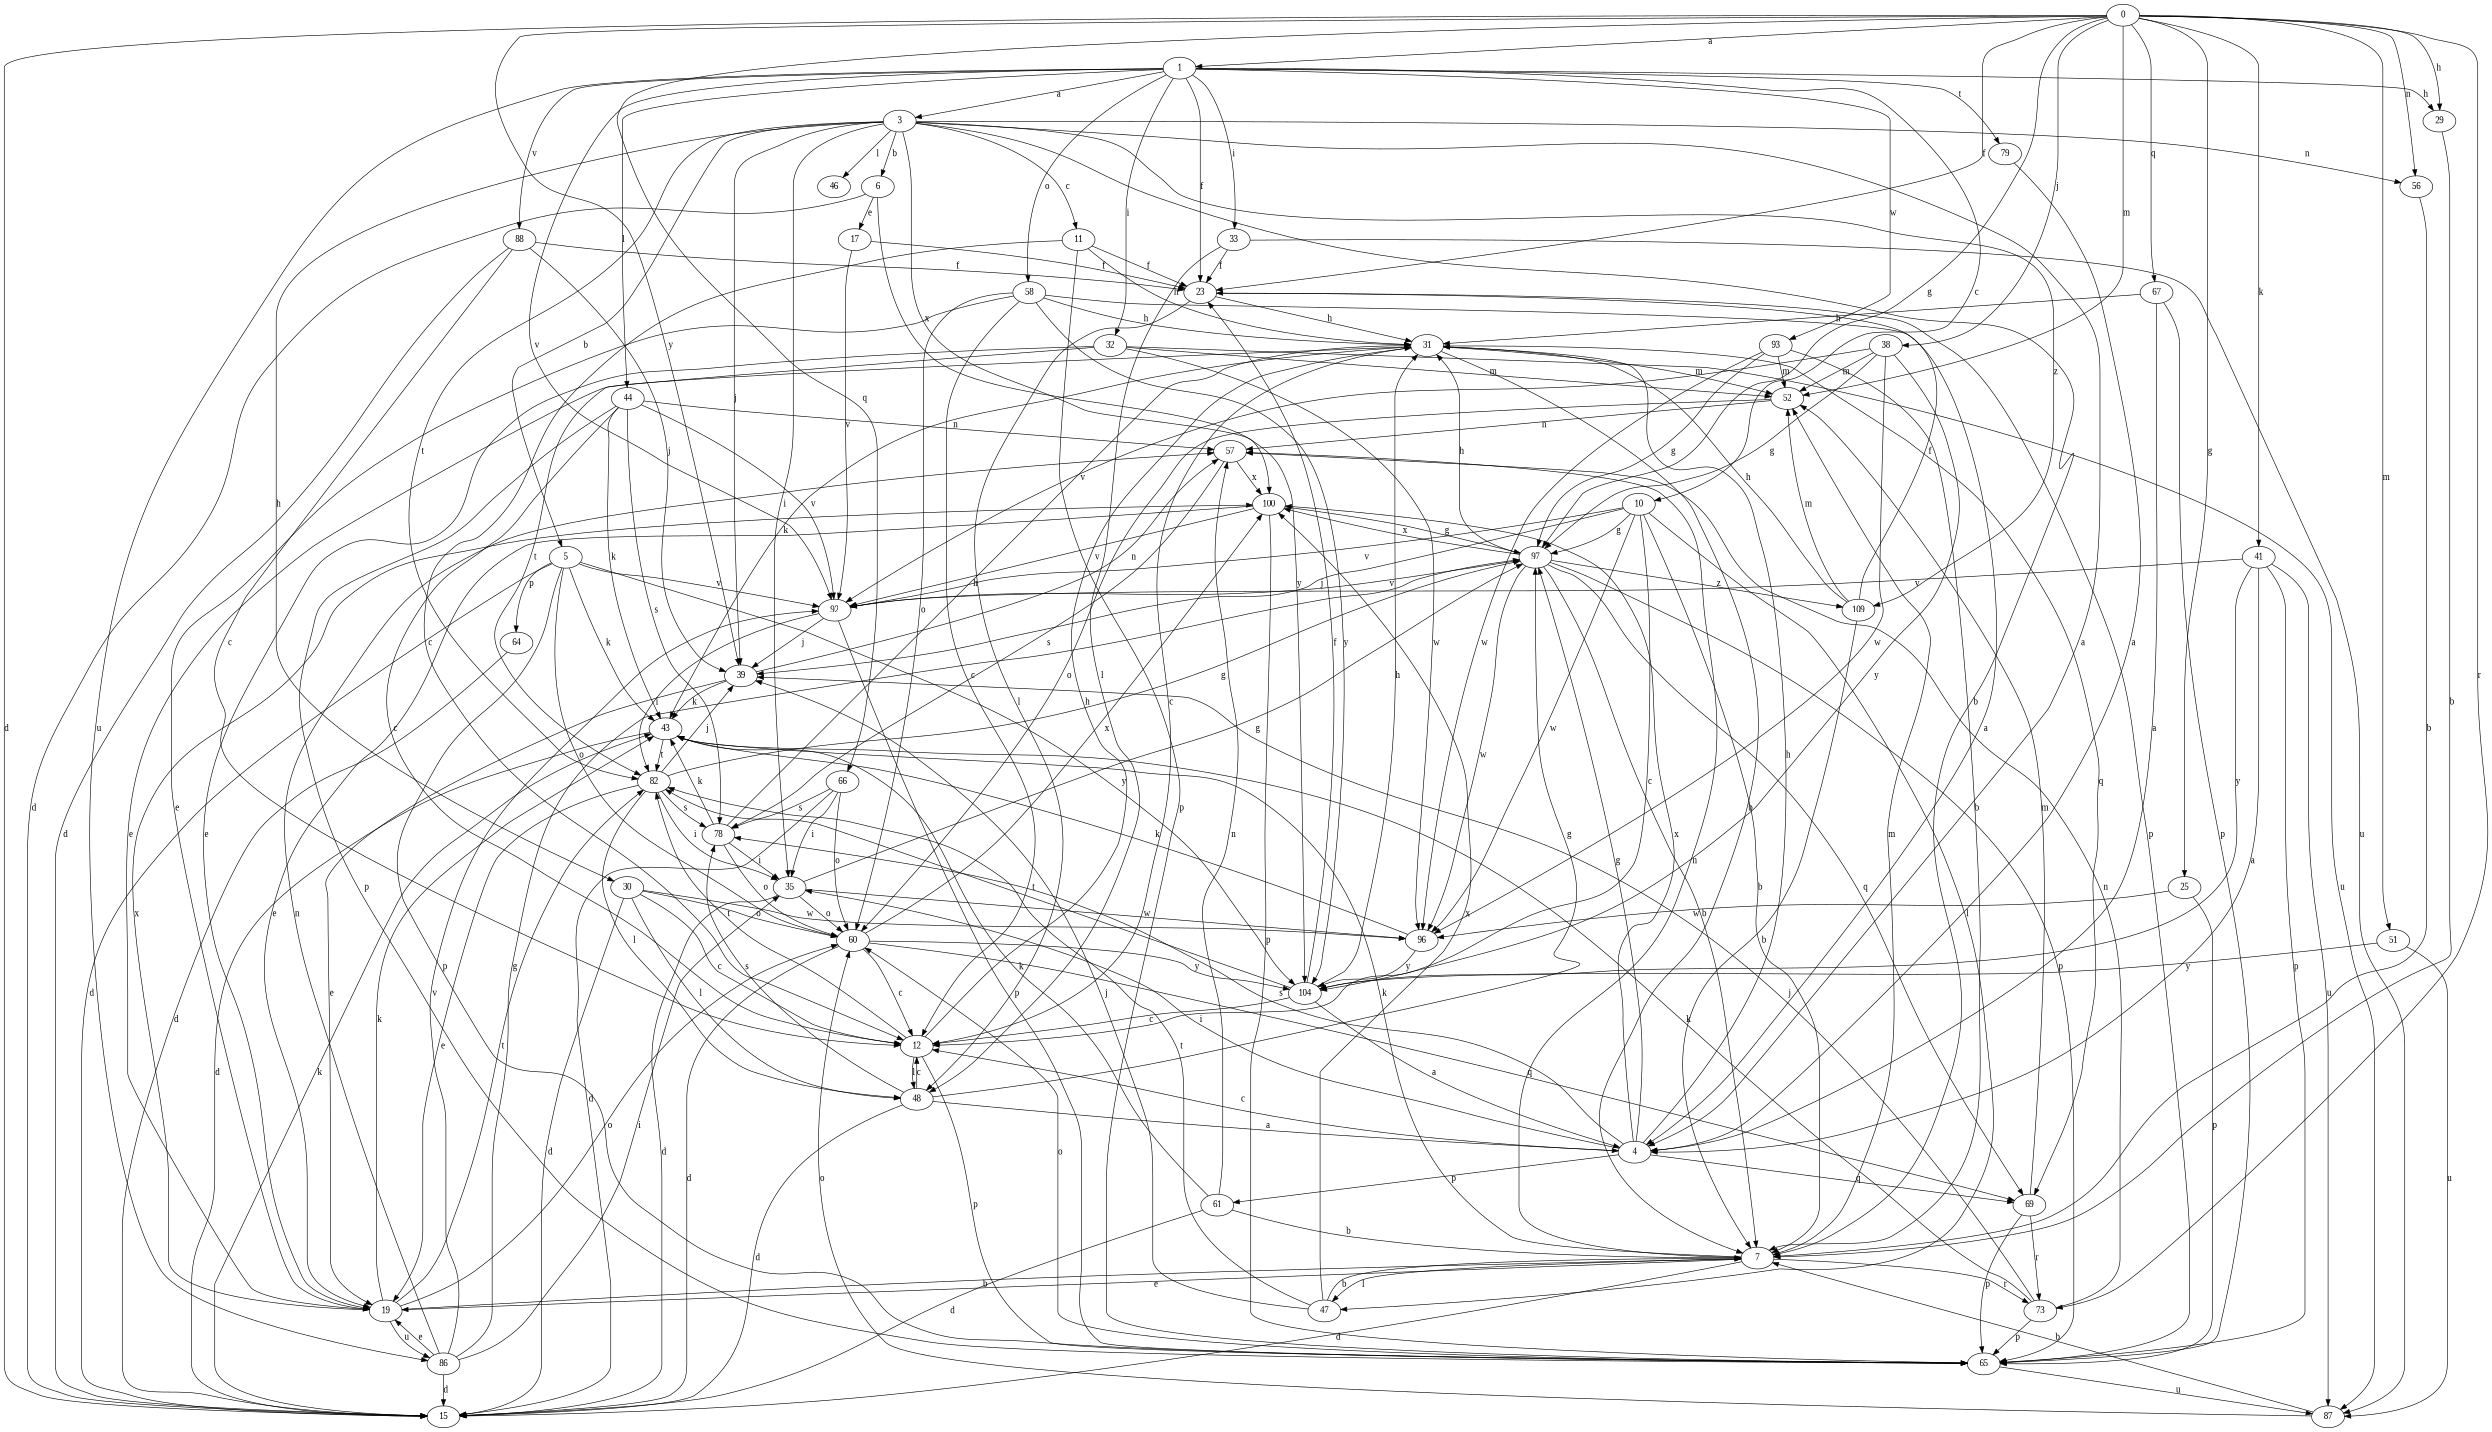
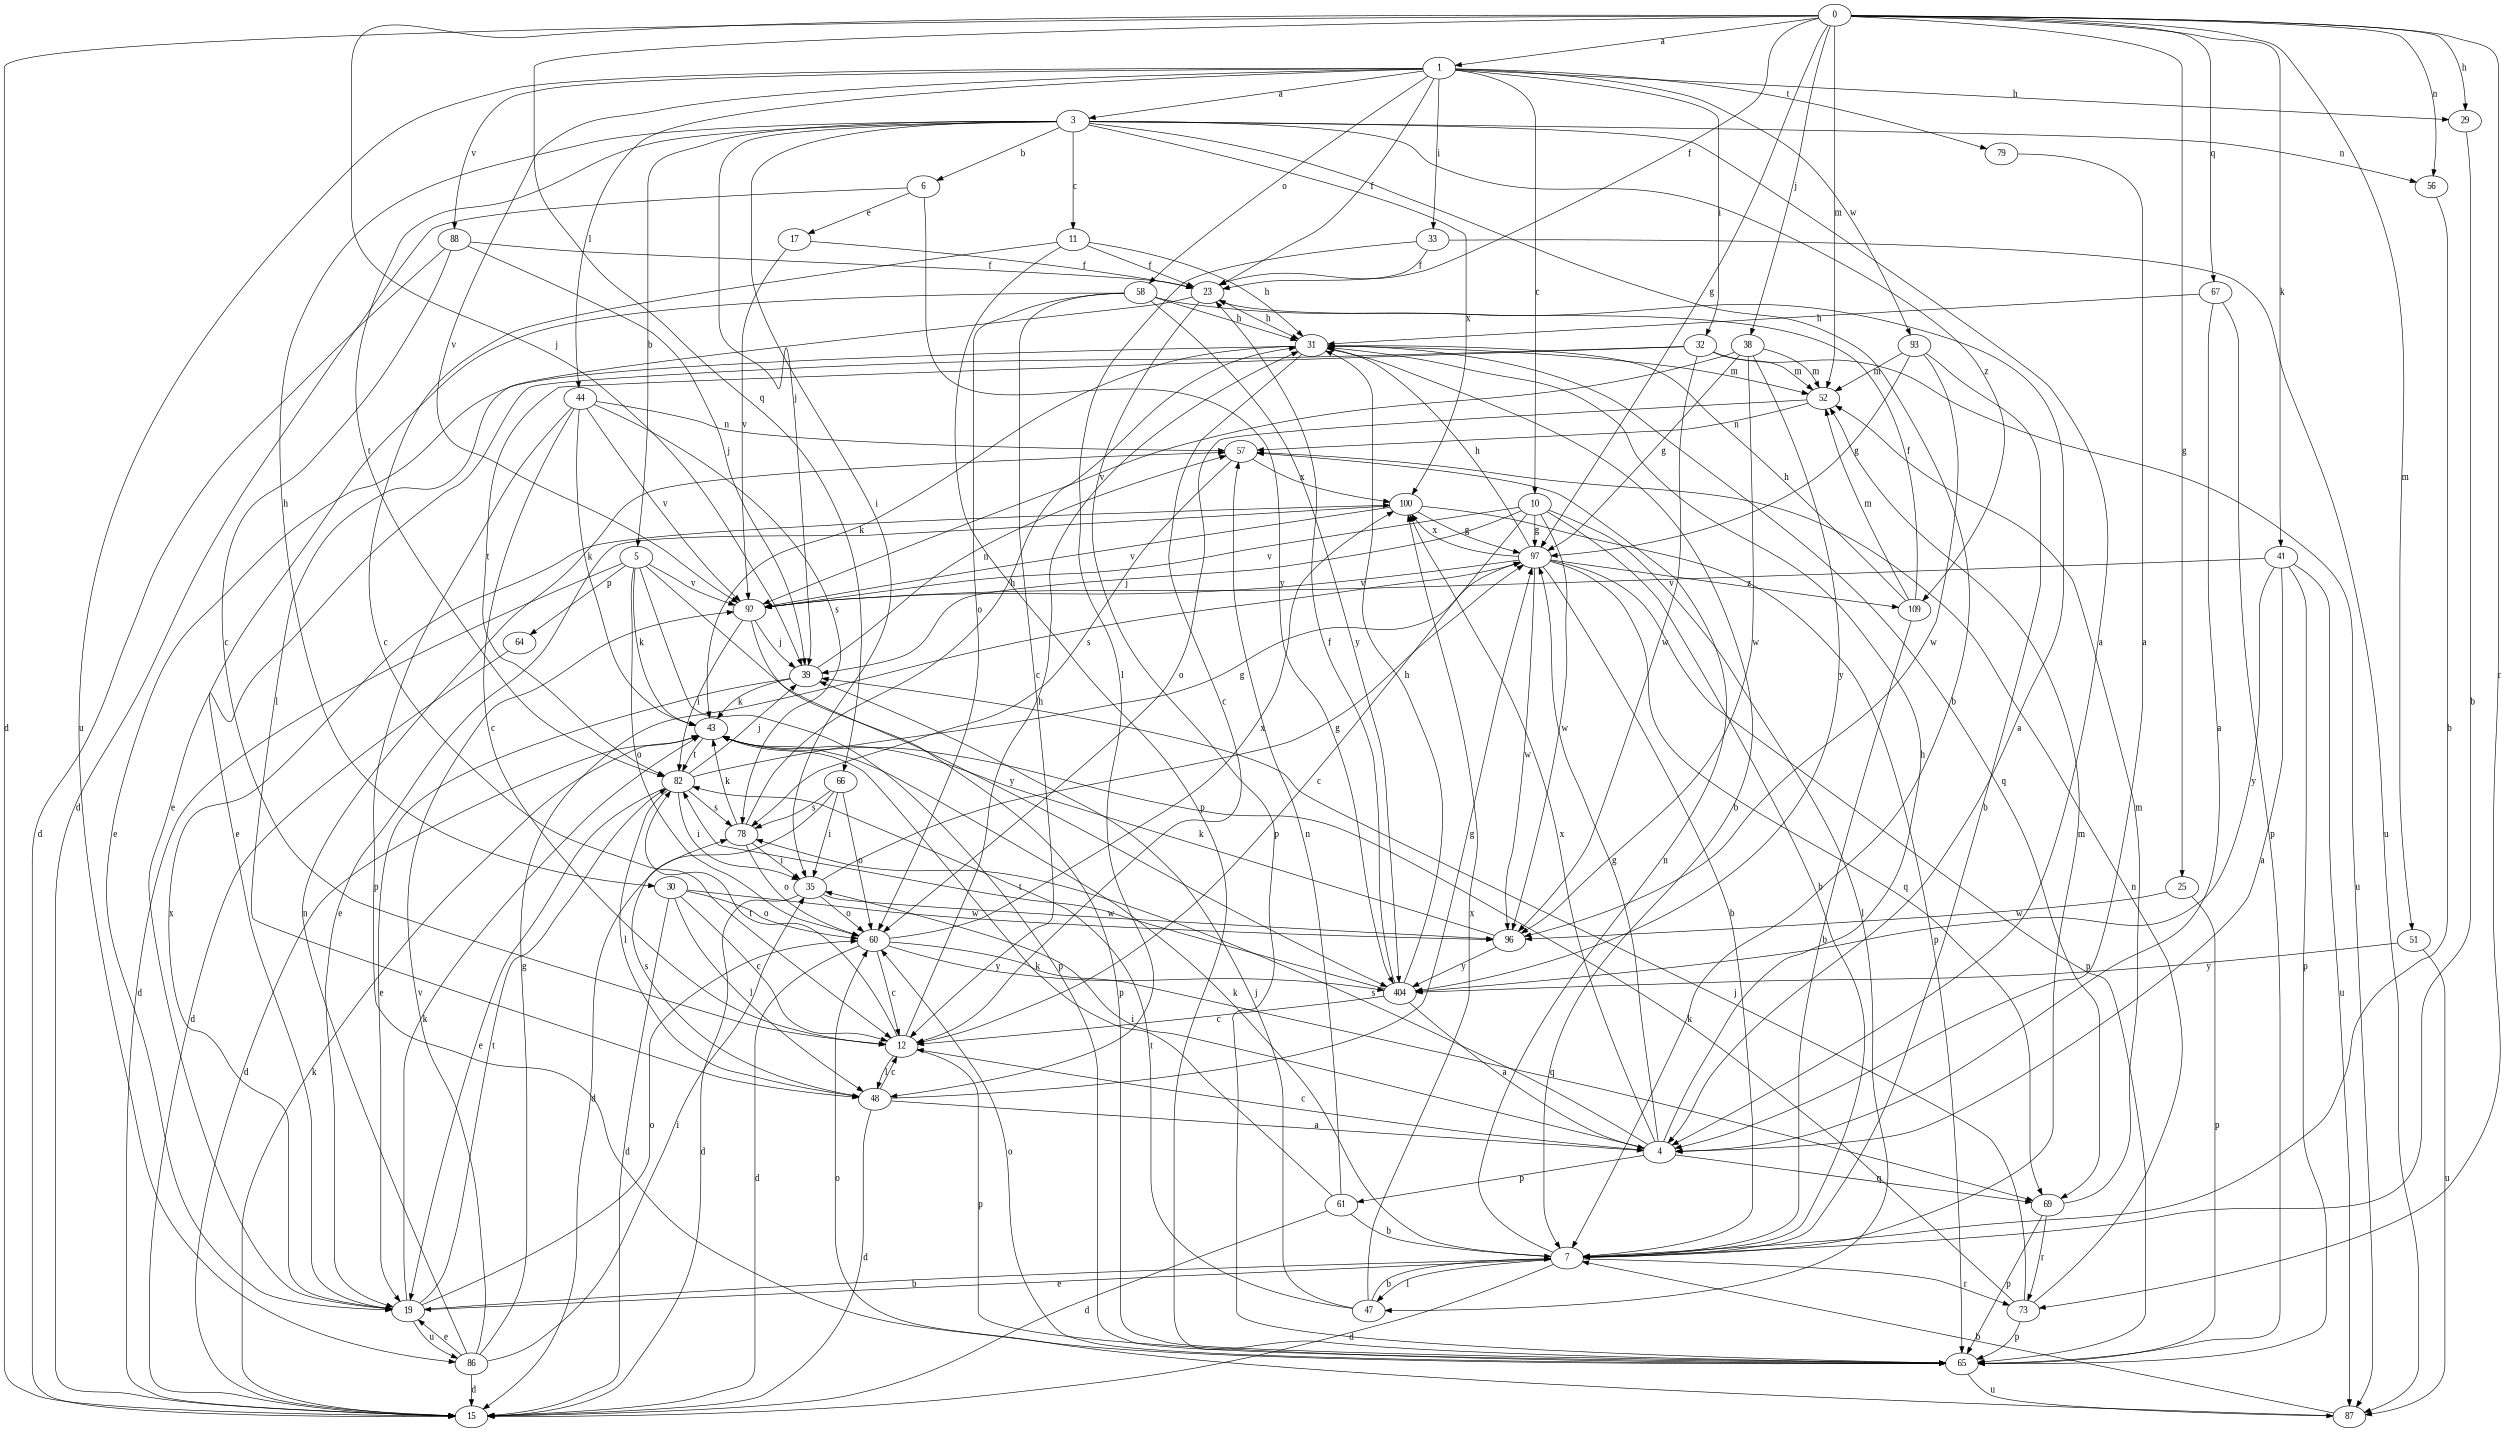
node "46": removed
edge "0" -> "39": label "y" -> "j"
node "104": label "104" -> "404"
